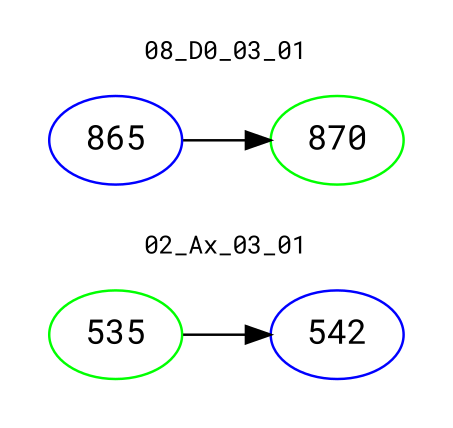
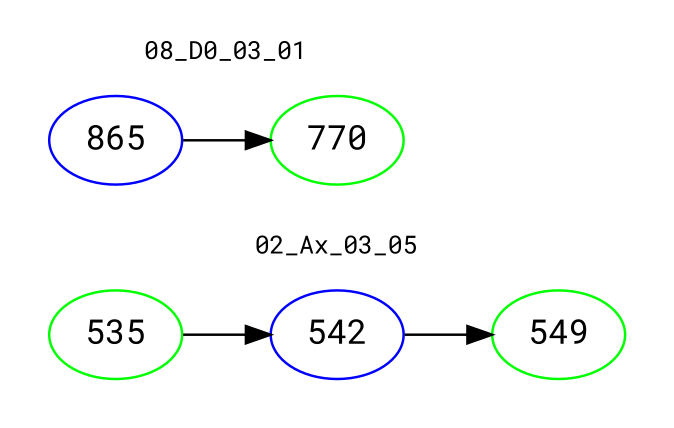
node "870": label "870" -> "770"
cluster "02_Ax_03_01": label "02_Ax_03_01" -> "02_Ax_03_05"
node "549": added
